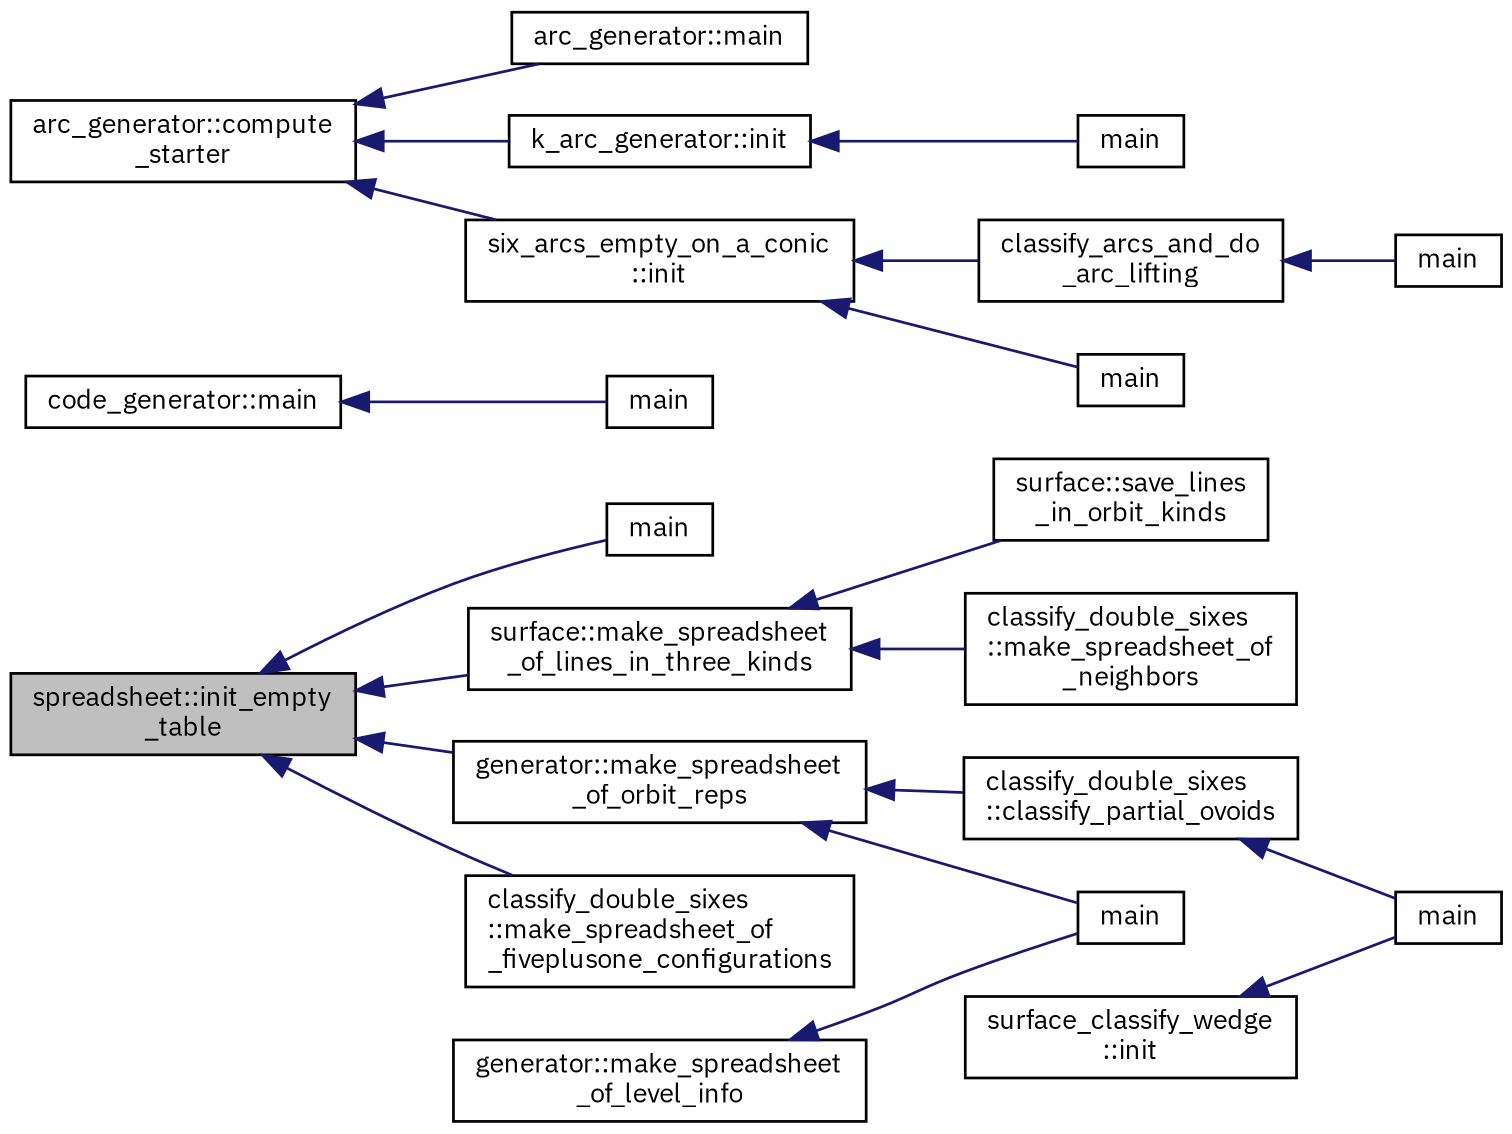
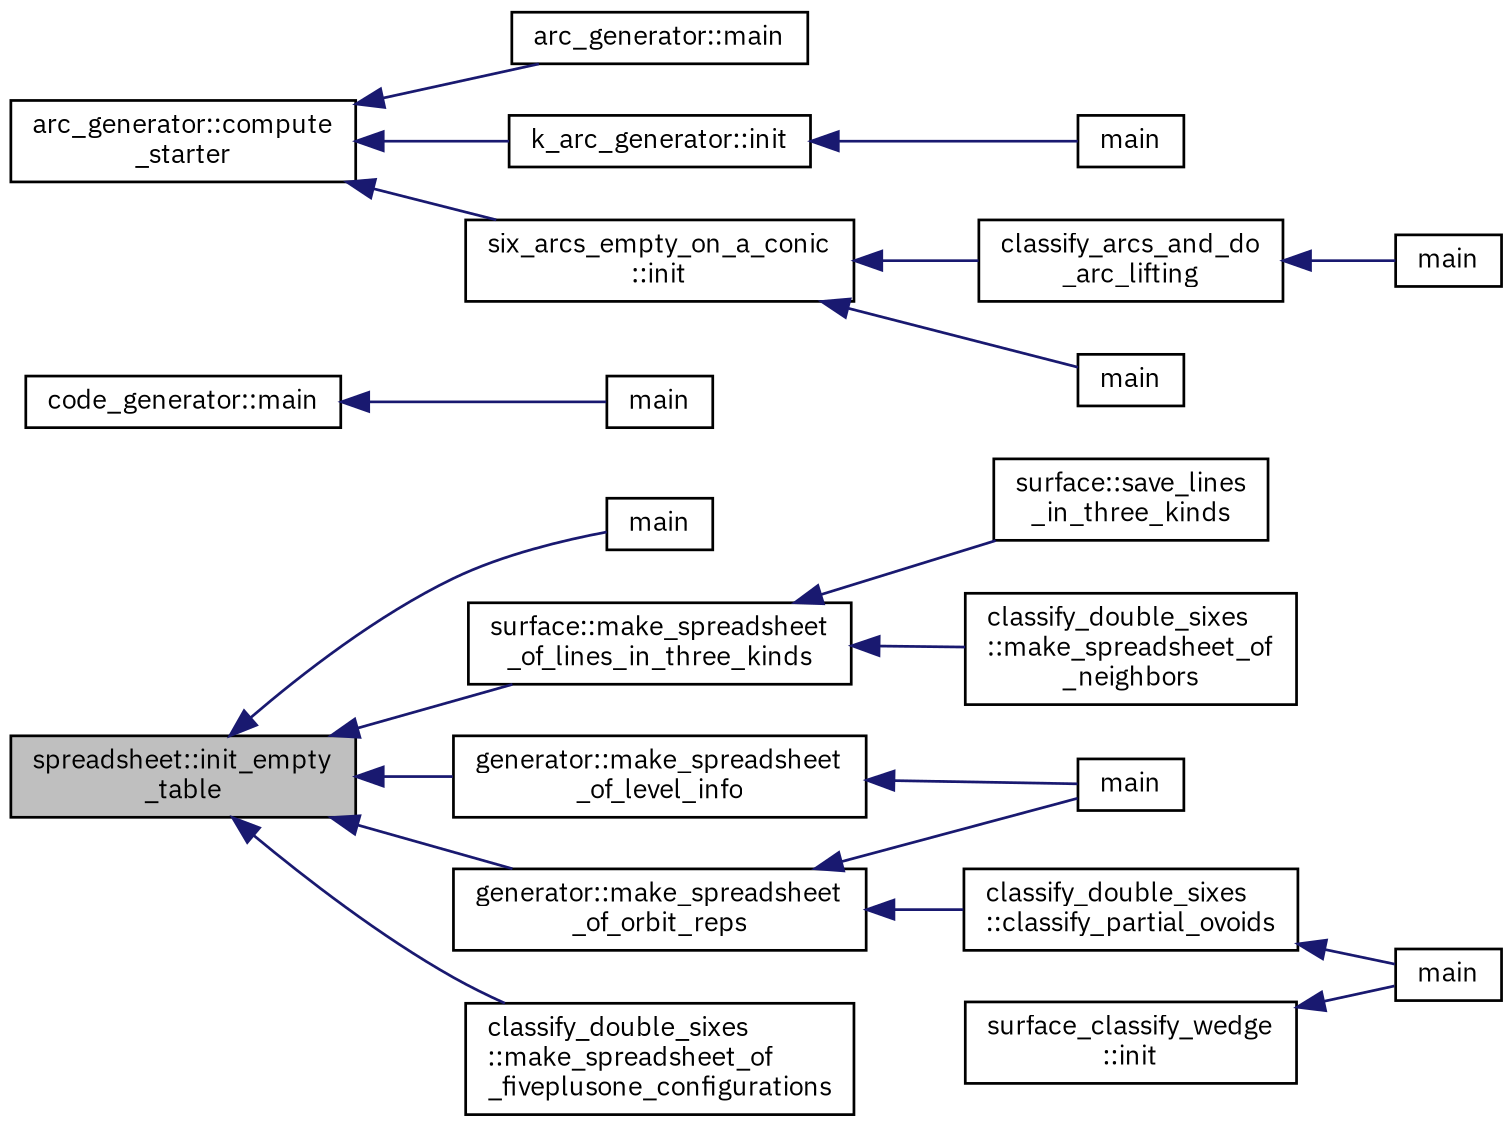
node "surface::save_lines _in_orbit_kinds": label "surface::save_lines _in_orbit_kinds" -> "surface::save_lines _in_three_kinds"
edge "generator::make_spreadsheet _of_level_info" -> "spreadsheet::init_empty _table": added
